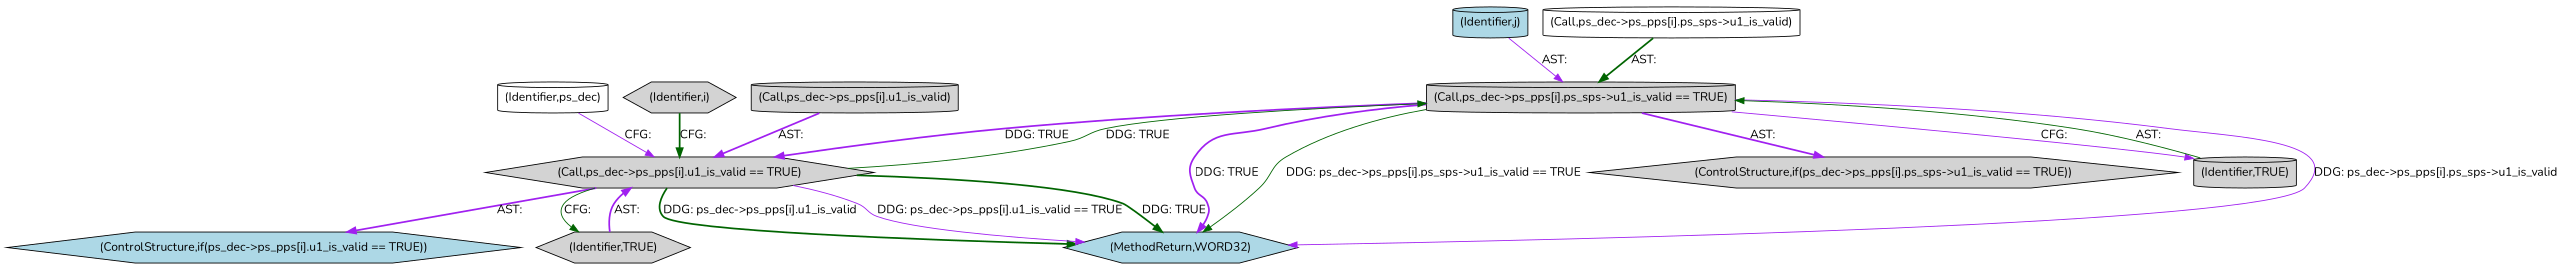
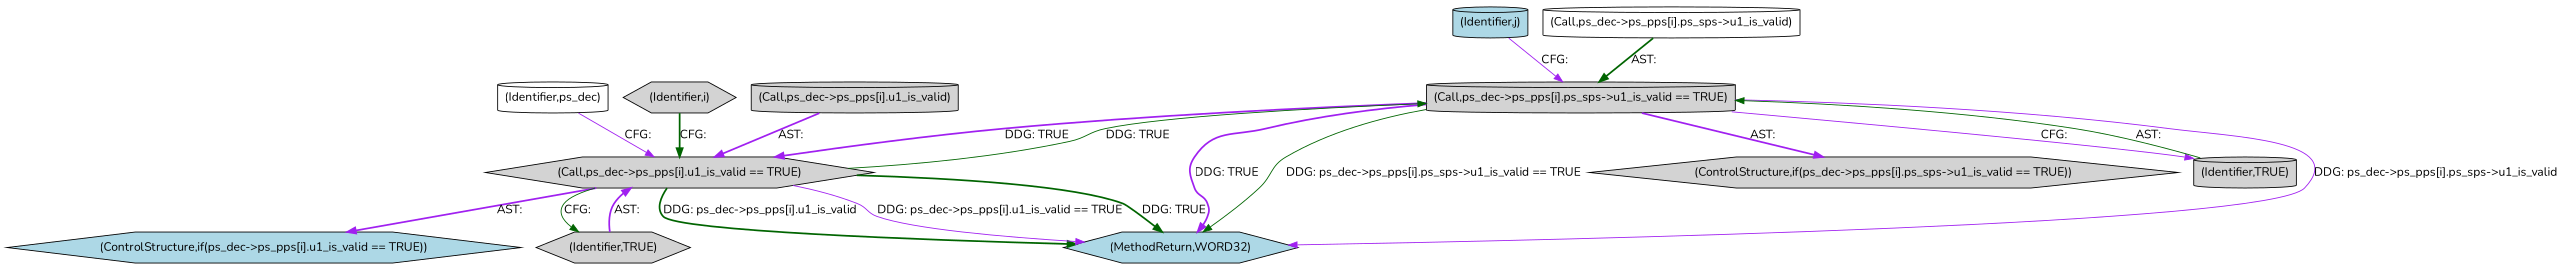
edge "(Identifier,j)" -> "(Call,ps_dec->ps_pps[i].ps_sps->u1_is_valid == TRUE)": label "AST: " -> "CFG: "
